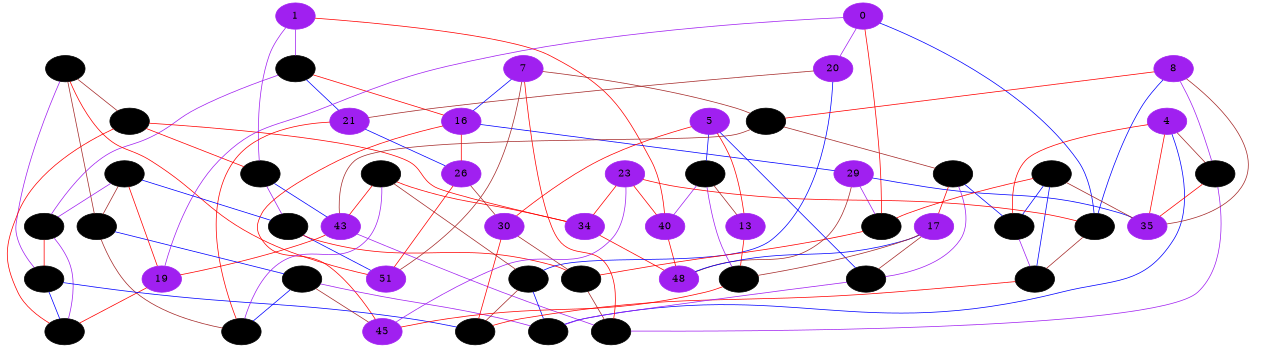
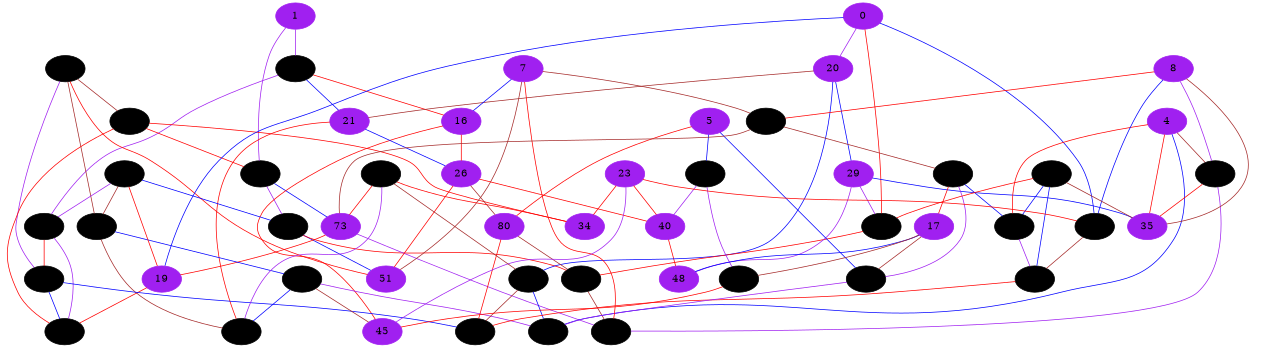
edge "1" -- "40": now "26" -- "40"
edge "0" -- "19": color purple -> blue
edge "16" -- "29": now "20" -- "29"
node "43": label "43" -> "73"
node "30": label "30" -> "80"
node "13": removed
edge "29" -- "48": color brown -> purple
edge "34" -- "48": removed
